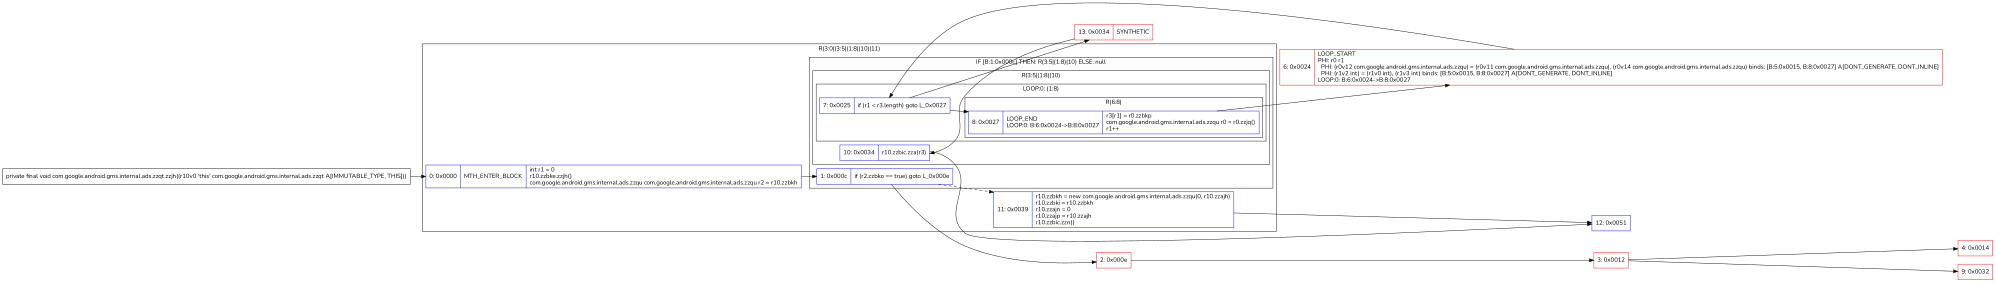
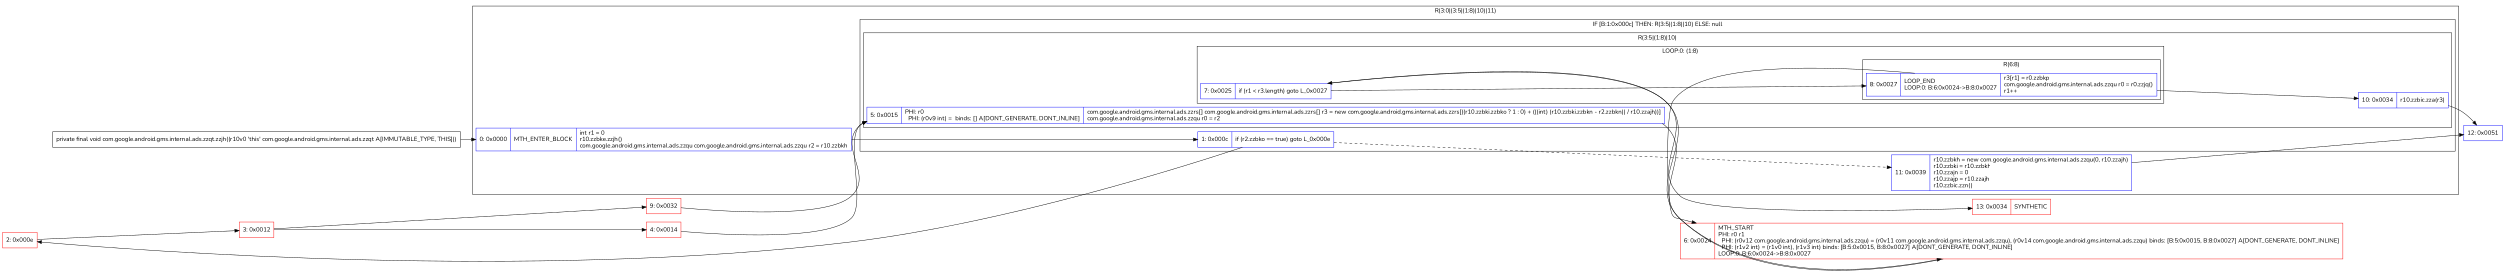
node "6: 0x0024": text "LOOP_START" -> "MTH_START"
edge "13: 0x0034" -> "10: 0x0034": now "8: 0x0027" -> "10: 0x0034"
node "5: 0x0015": added
